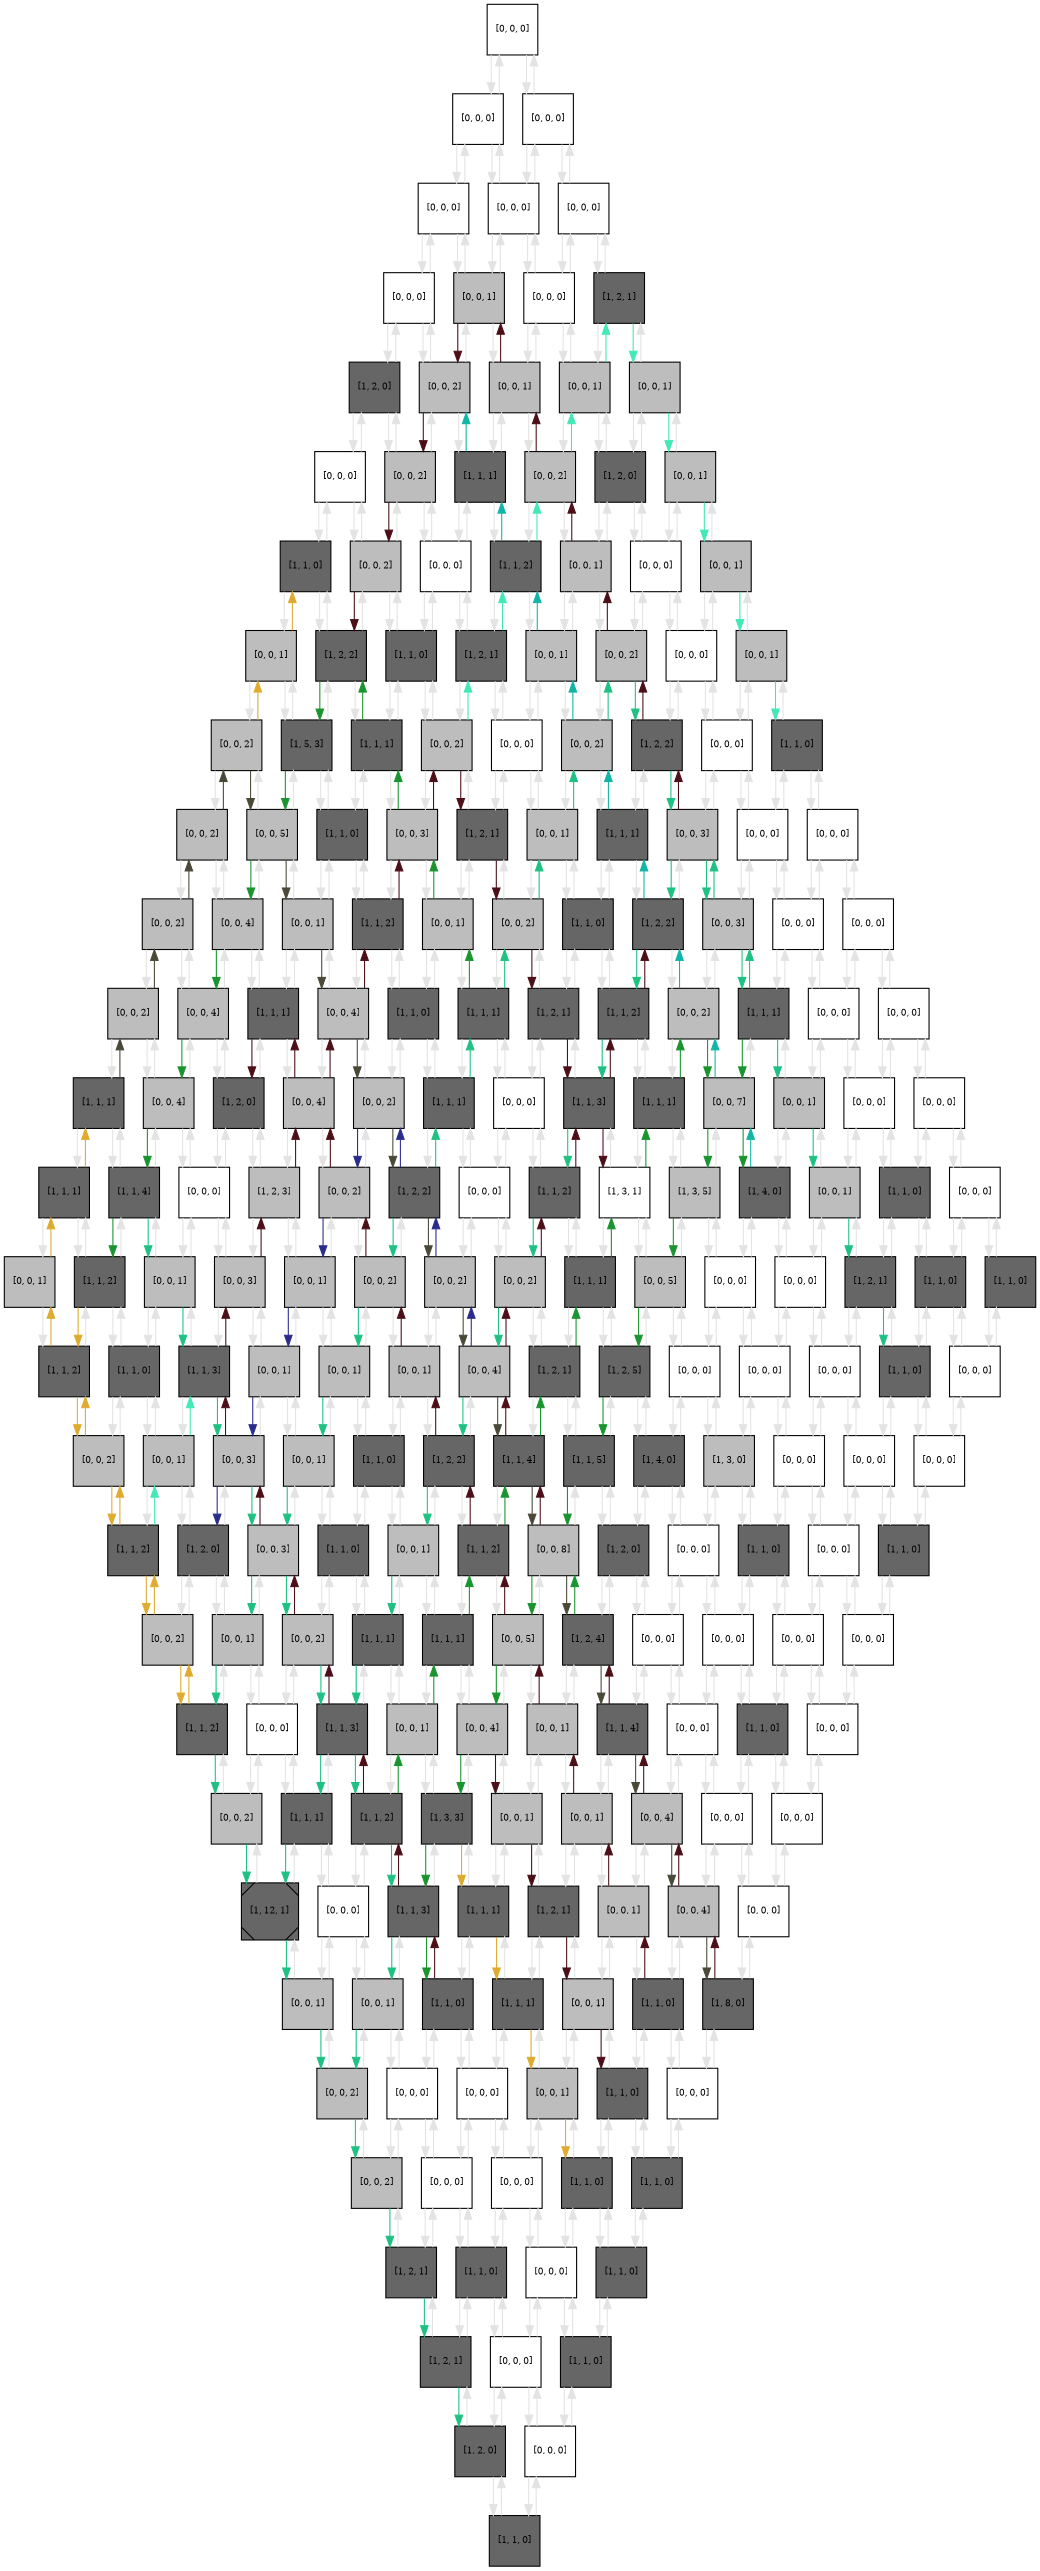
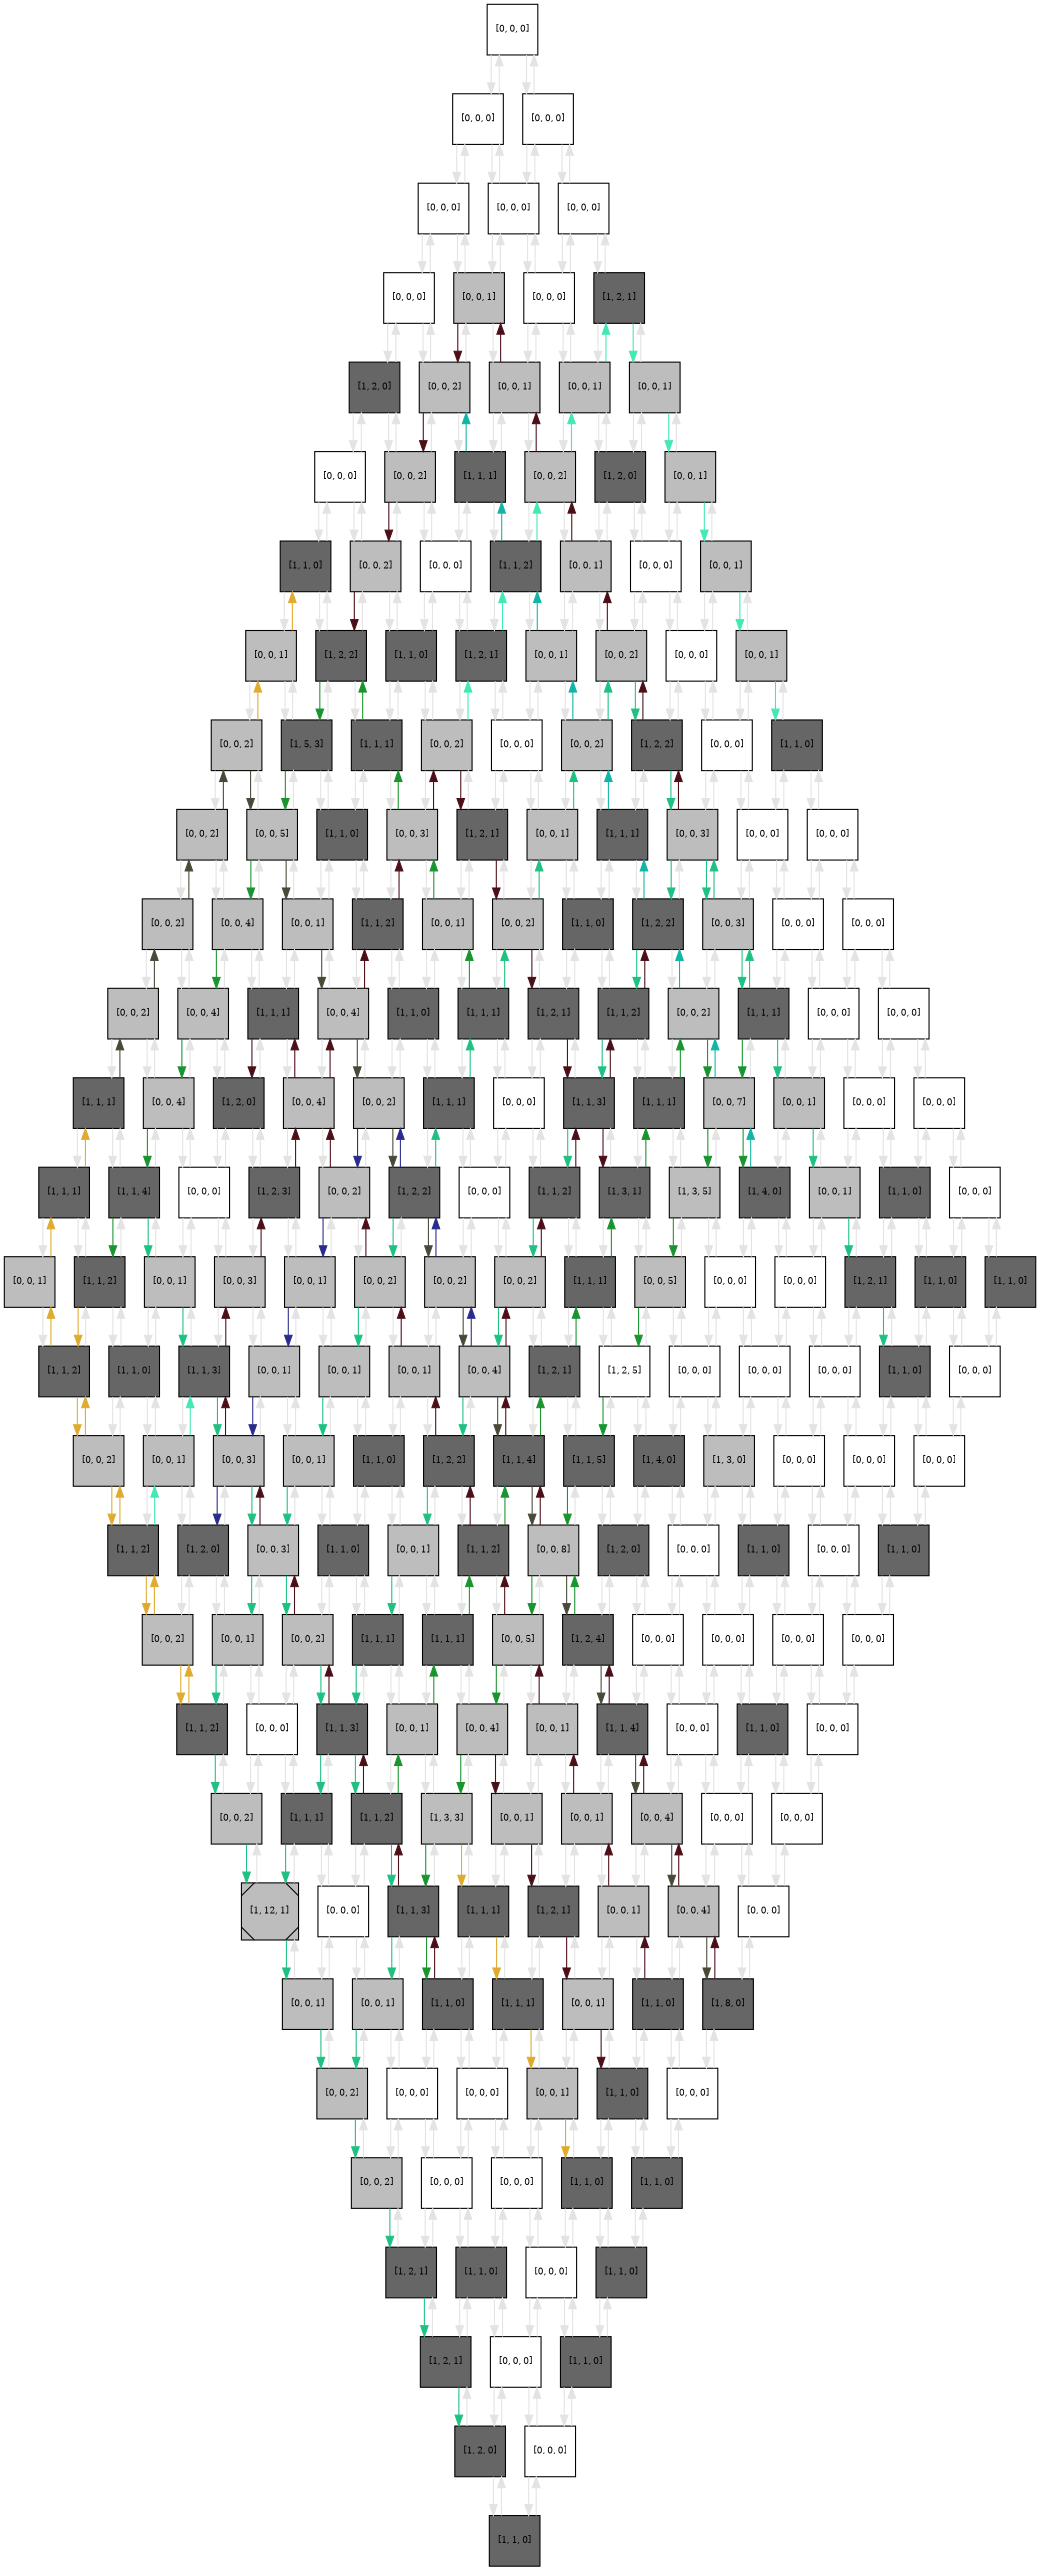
node "[1, 2, 3]": fillcolor #bdbdbd -> #666666
node "[1, 3, 1]": fillcolor #ffffff -> #666666
node "[1, 2, 5]": fillcolor #666666 -> #ffffff
node "[1, 3, 3]": fillcolor #666666 -> #bdbdbd
node "[1, 12, 1]": fillcolor #666666 -> #bdbdbd
